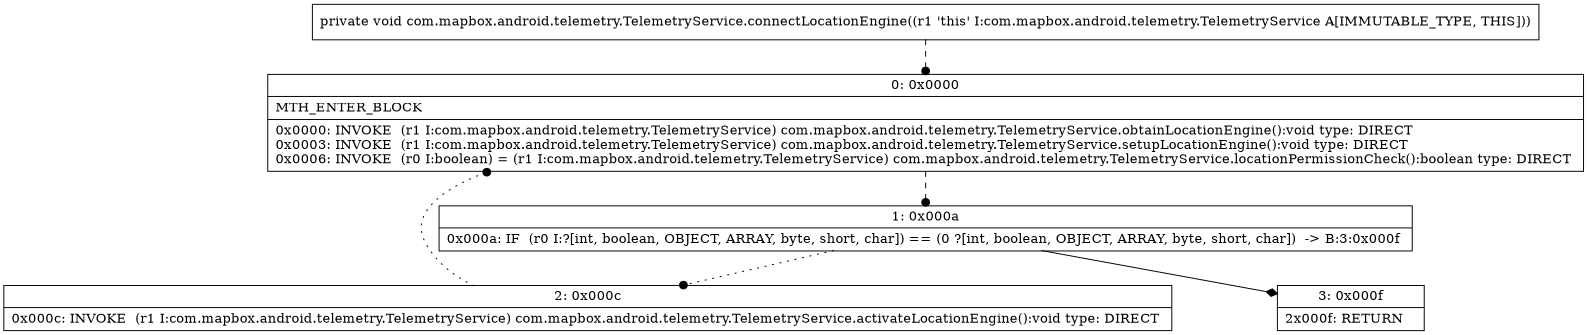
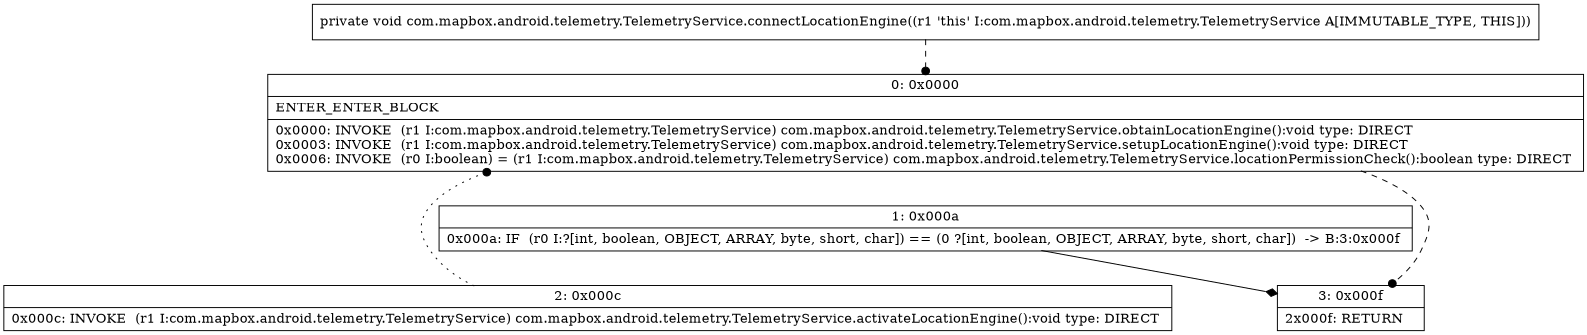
node "0: 0x0000": text "MTH_ENTER_BLOCK" -> "ENTER_ENTER_BLOCK"
edge "0: 0x0000" -> "1: 0x000a": now "0: 0x0000" -> "3: 0x000f"
edge "1: 0x000a" -> "2: 0x000c": removed
